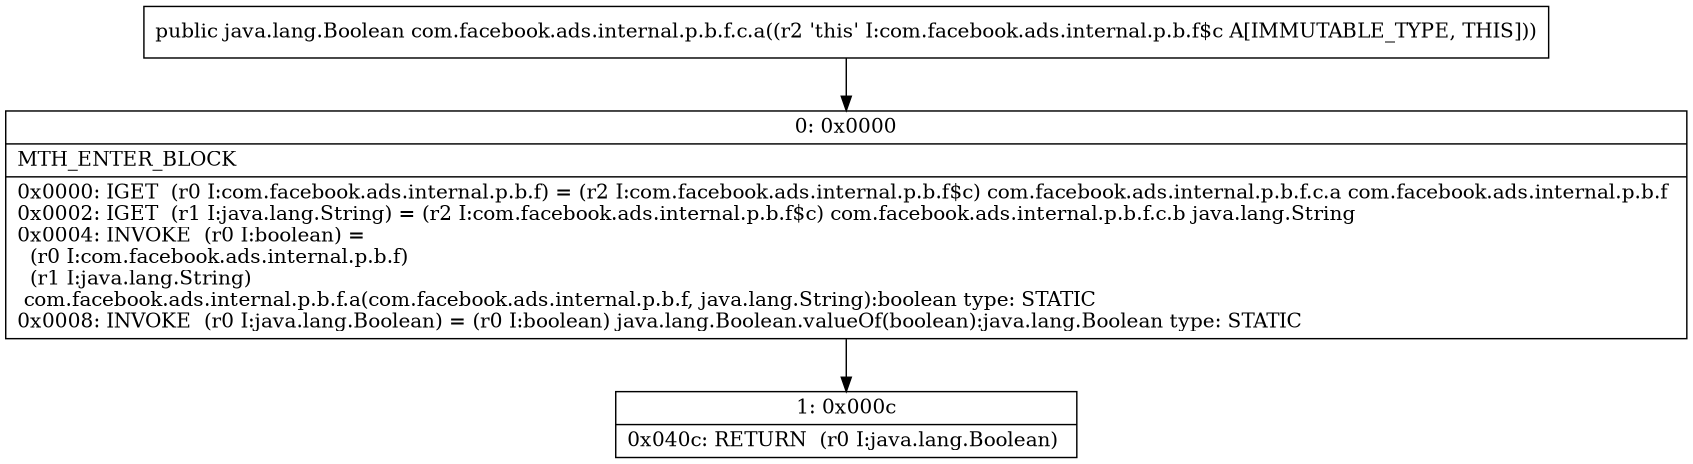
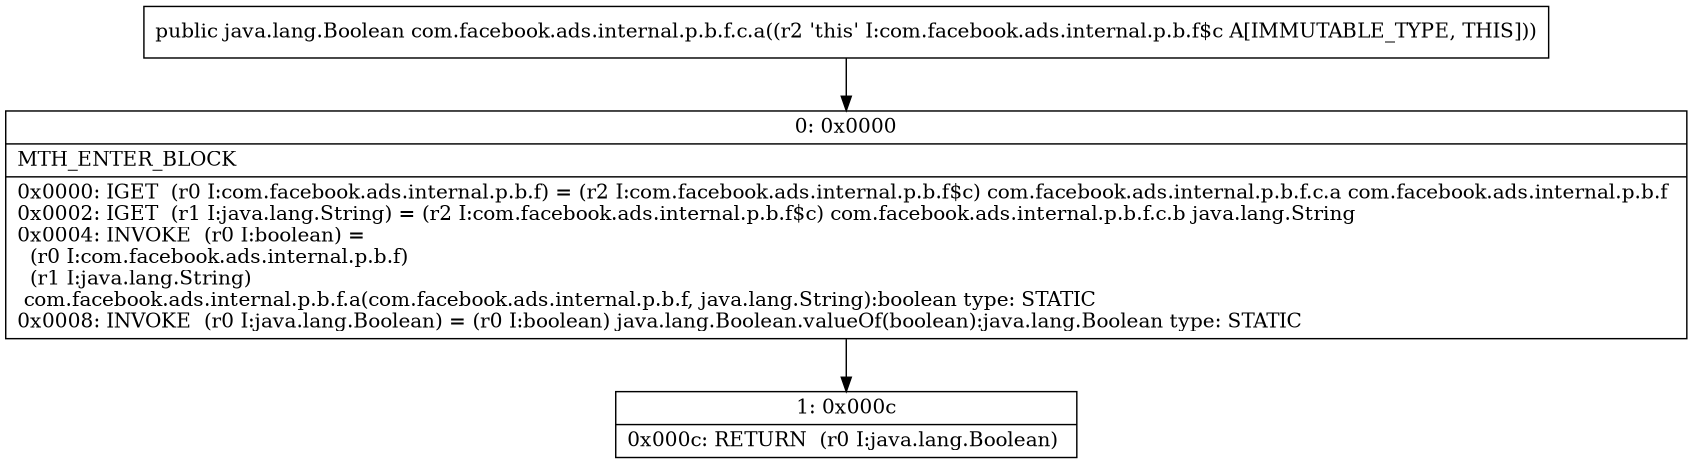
node "1: 0x000c": text "0x040c: RETURN  (r0 I:java.lang.Boolean)" -> "0x000c: RETURN  (r0 I:java.lang.Boolean)"
